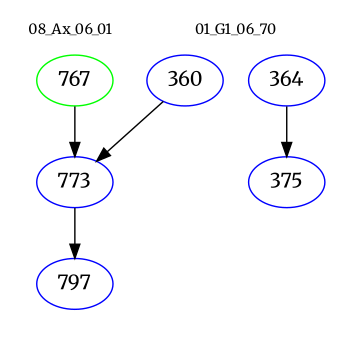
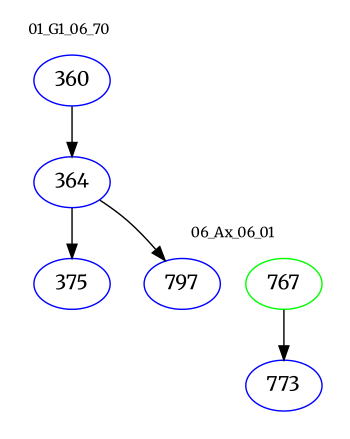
cluster "08_Ax_06_01": label "08_Ax_06_01" -> "06_Ax_06_01"
edge "360" -> "773": now "360" -> "364"
edge "773" -> "797": now "364" -> "797"
